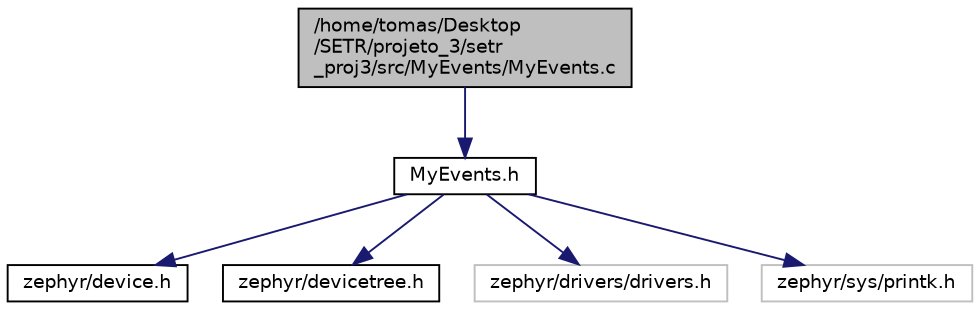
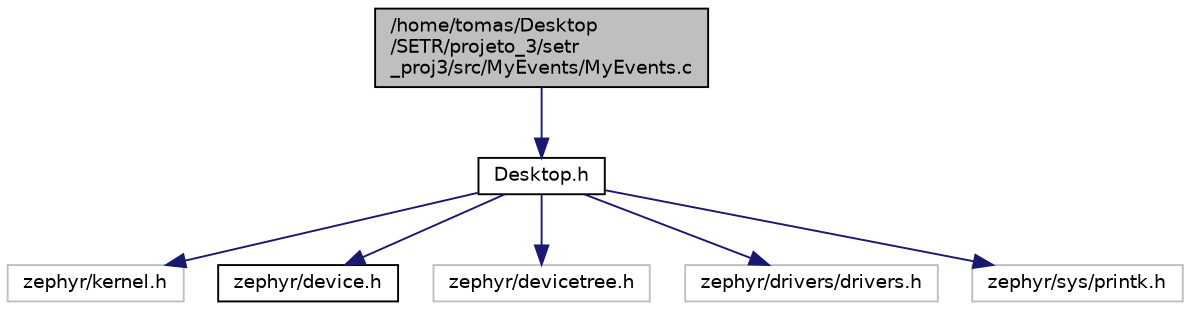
node "MyEvents.h": label "MyEvents.h" -> "Desktop.h"
node "zephyr/kernel.h": added
node "zephyr/devicetree.h": color black -> grey75
